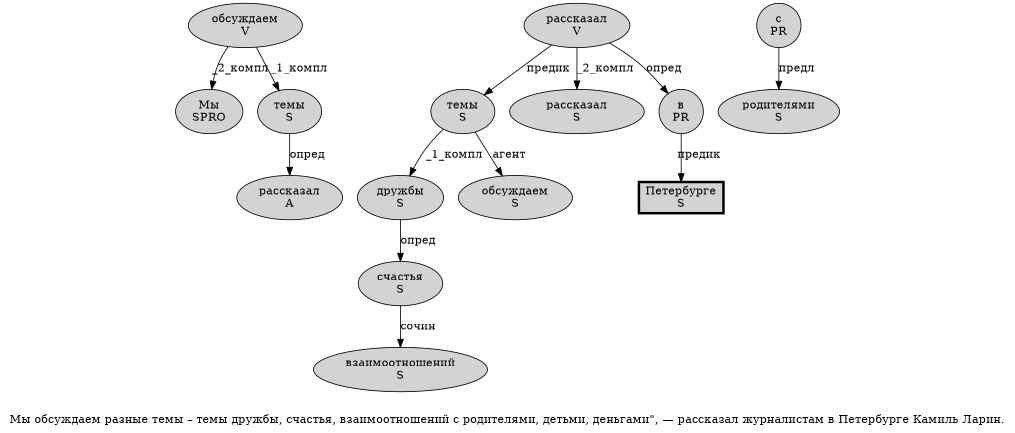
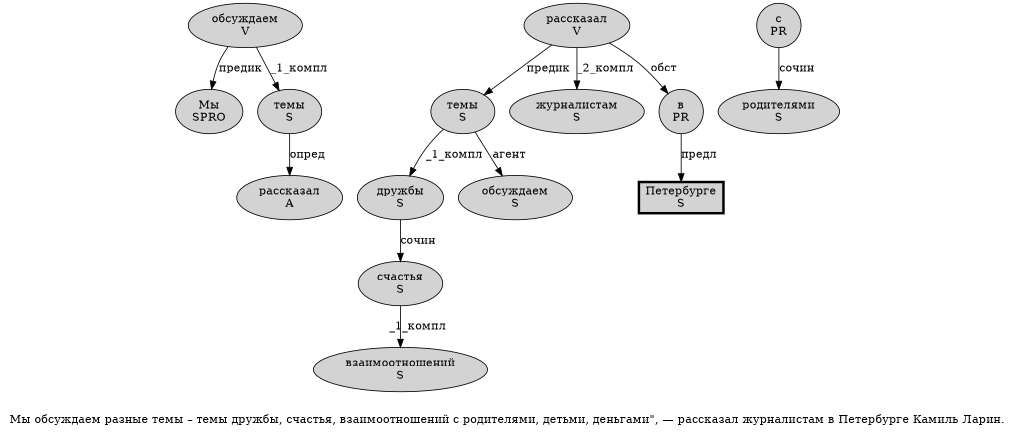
edge "обсуждаем V" -> "Мы SPRO": label "_2_компл" -> "предик"
edge "рассказал V" -> "в PR": label "опред" -> "обст"
edge "с PR" -> "родителями S": label "предл" -> "сочин"
node "рассказал S": label "рассказал S" -> "журналистам S"
edge "в PR" -> "Петербурге S": label "предик" -> "предл"
edge "дружбы S" -> "счастья S": label "опред" -> "сочин"
edge "счастья S" -> "взаимоотношений S": label "сочин" -> "_1_компл"
